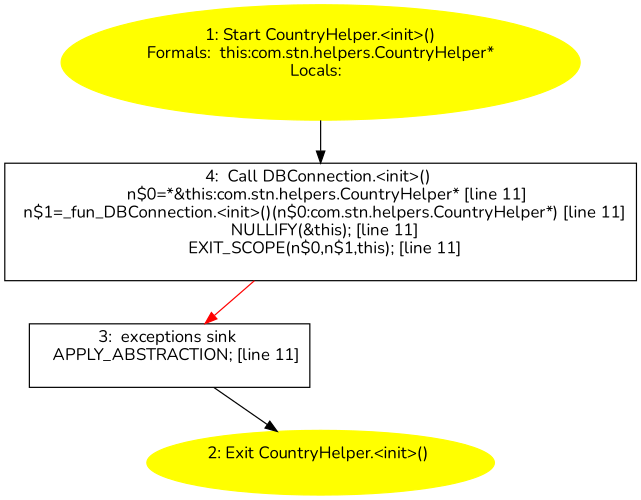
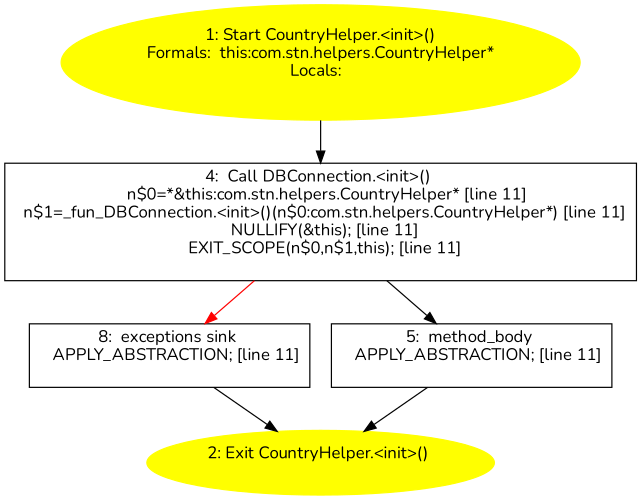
node "3:  exceptions sink APPLY_ABSTRACTION; [line 11]": label "3:  exceptions sink APPLY_ABSTRACTION; [line 11]" -> "8:  exceptions sink APPLY_ABSTRACTION; [line 11]"
node "5:  method_body APPLY_ABSTRACTION; [line 11]": added
